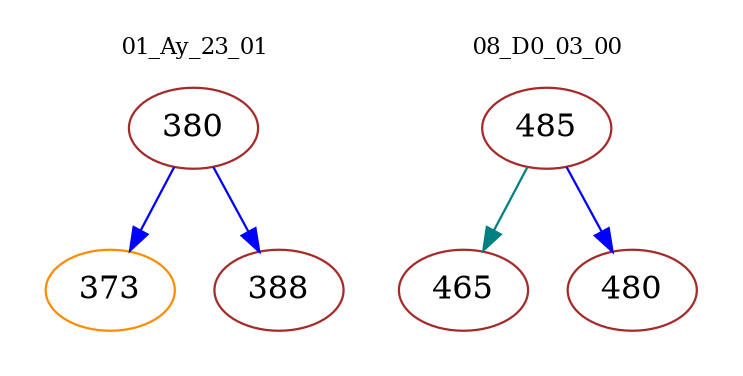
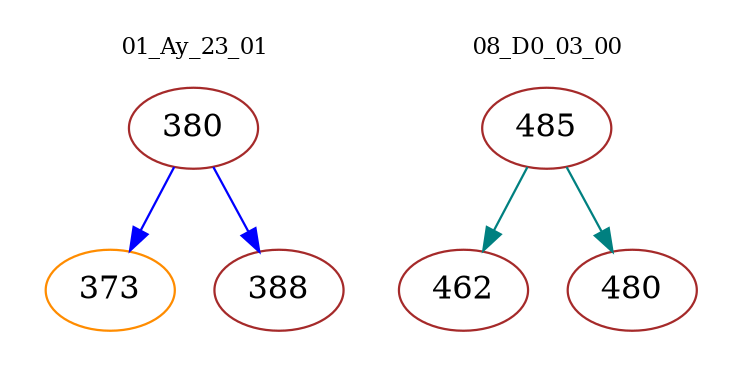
edge "485" -> "480": color blue -> teal
node "465": label "465" -> "462"
